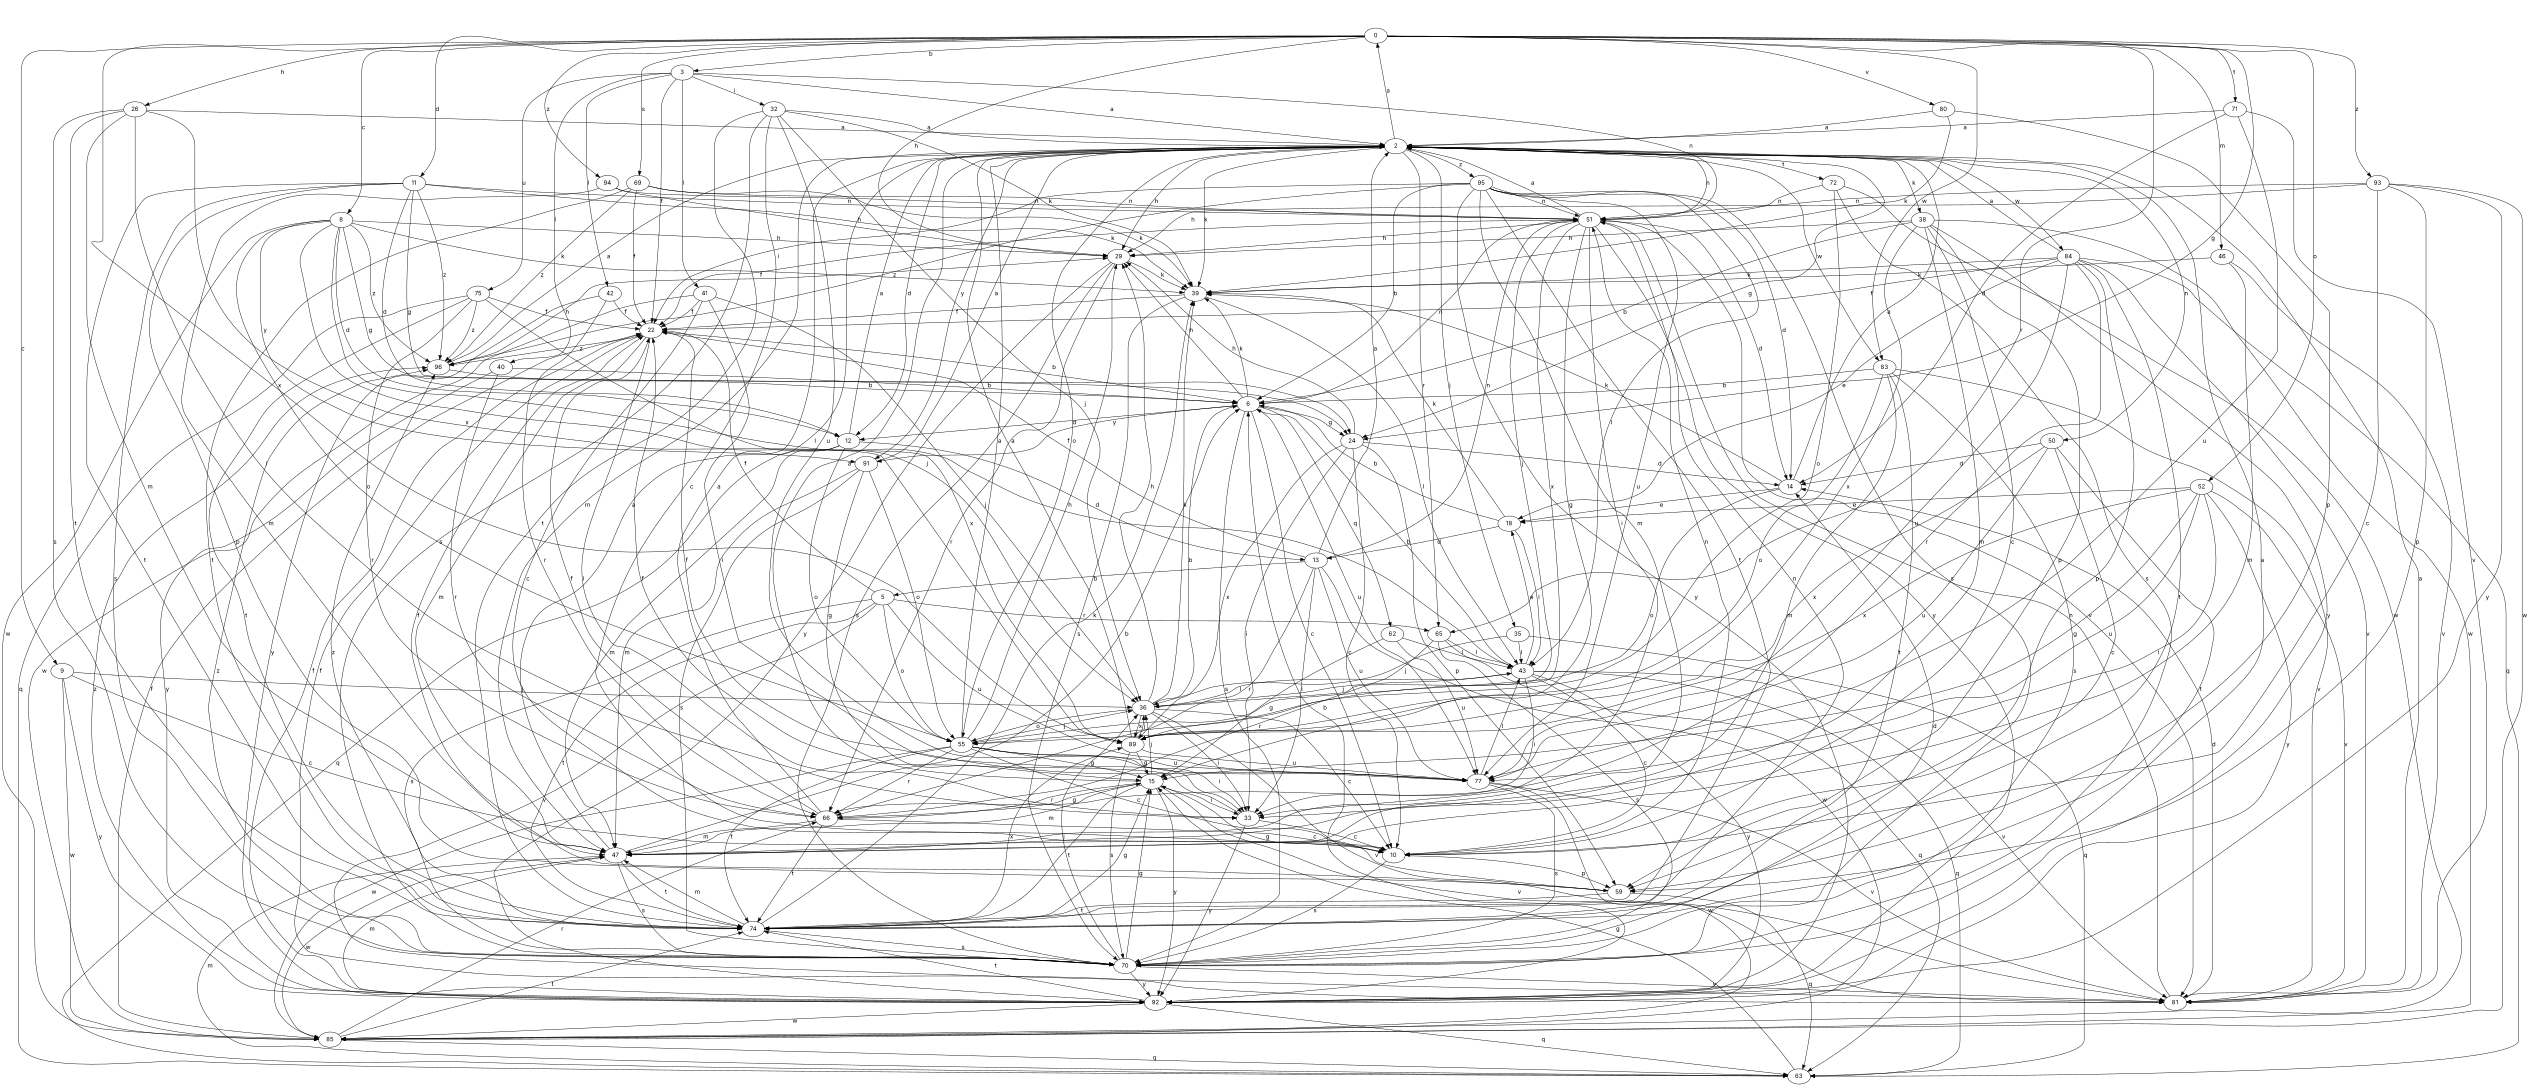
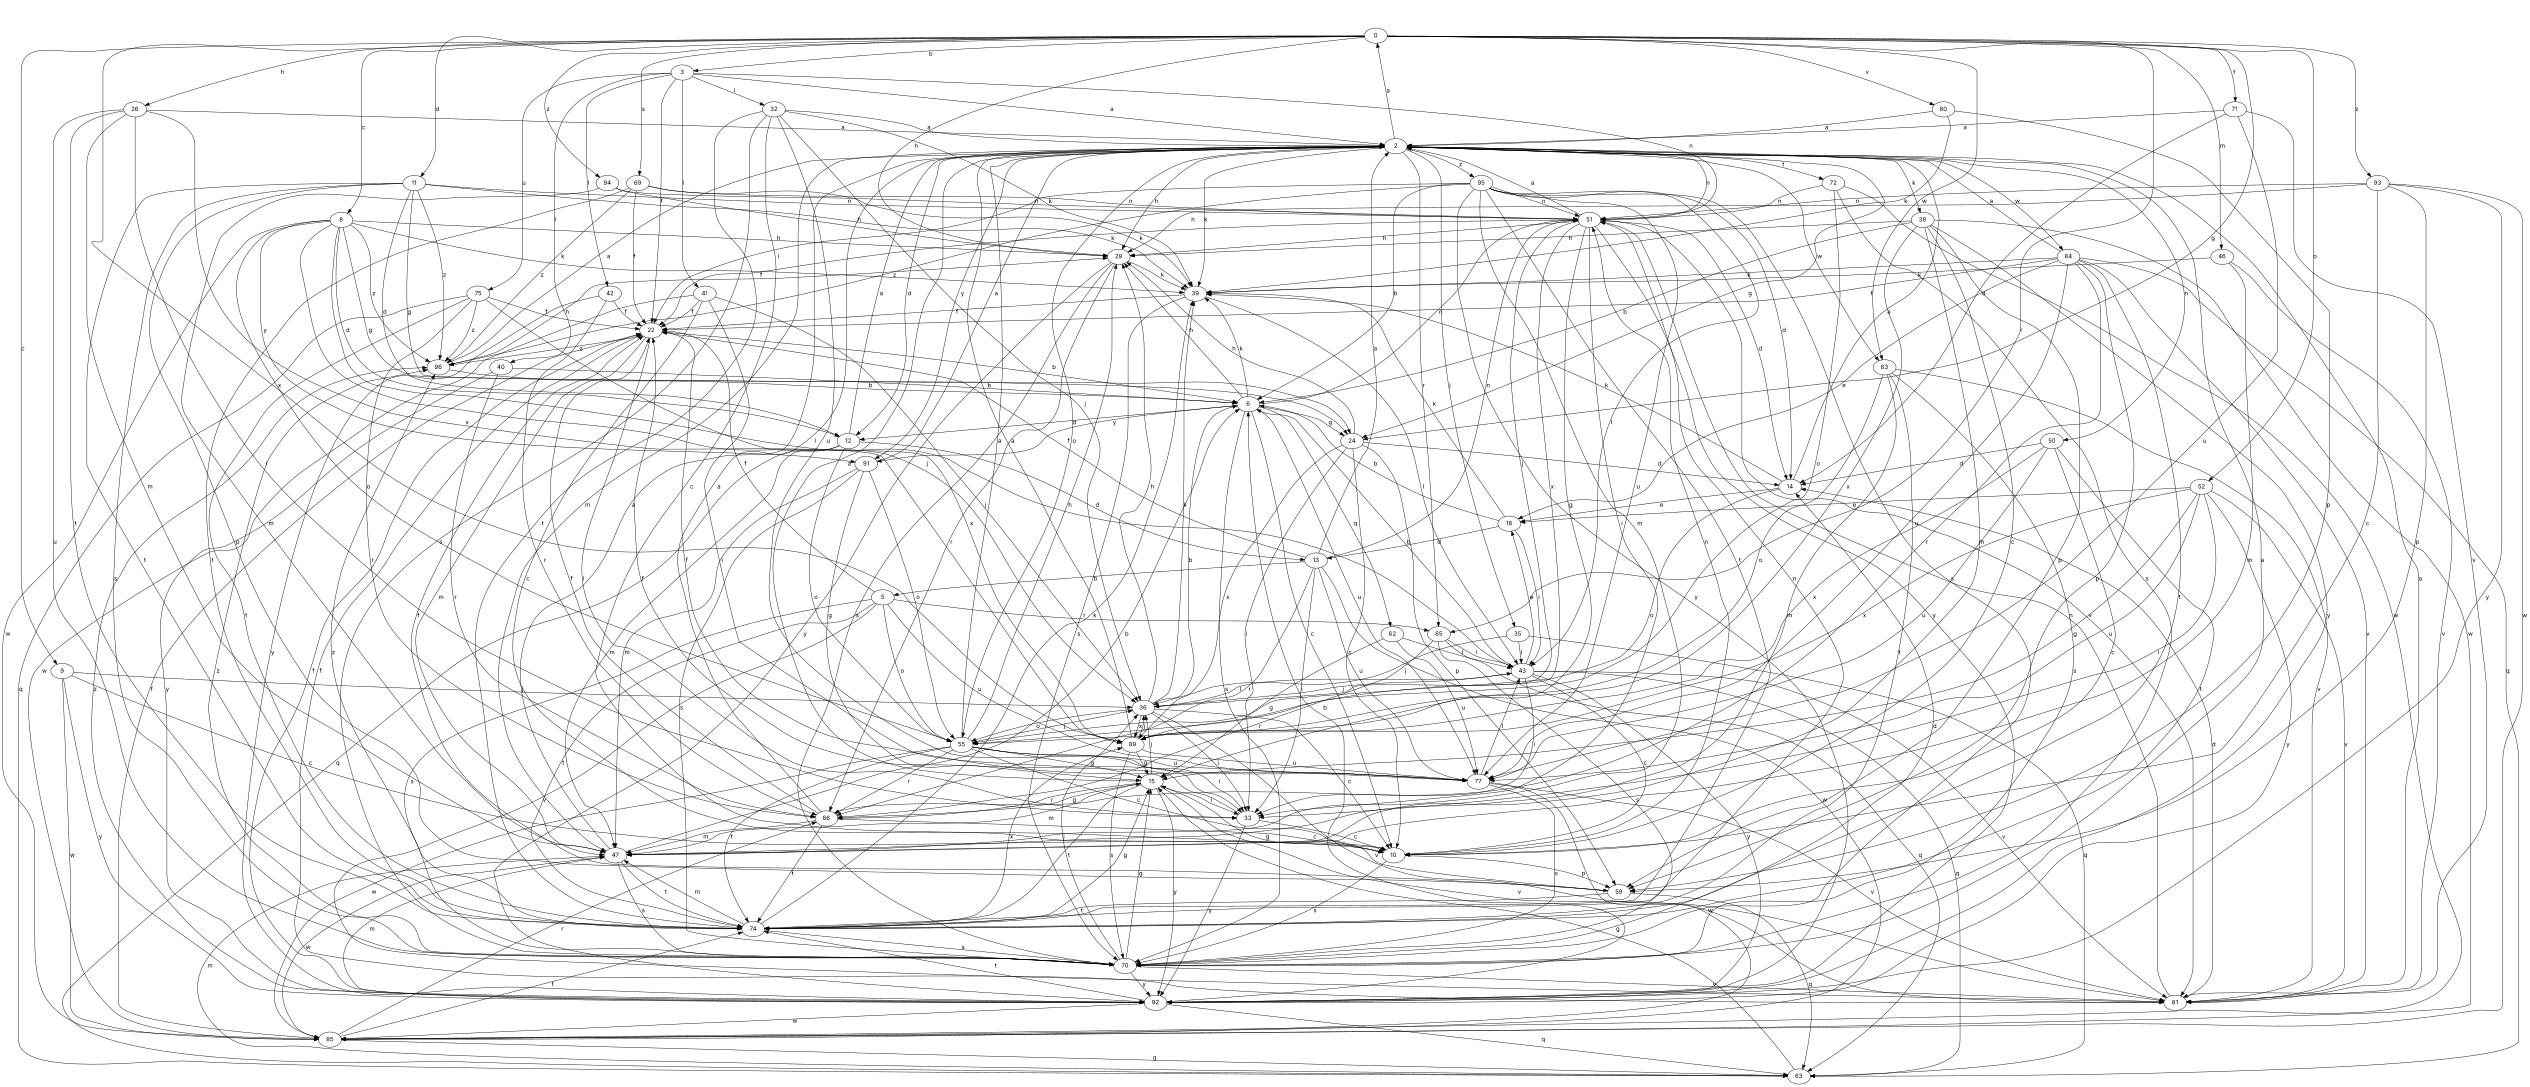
edge "83" -> "6": removed, label "b"
edge "26" -> "70": label "s" -> "u"
